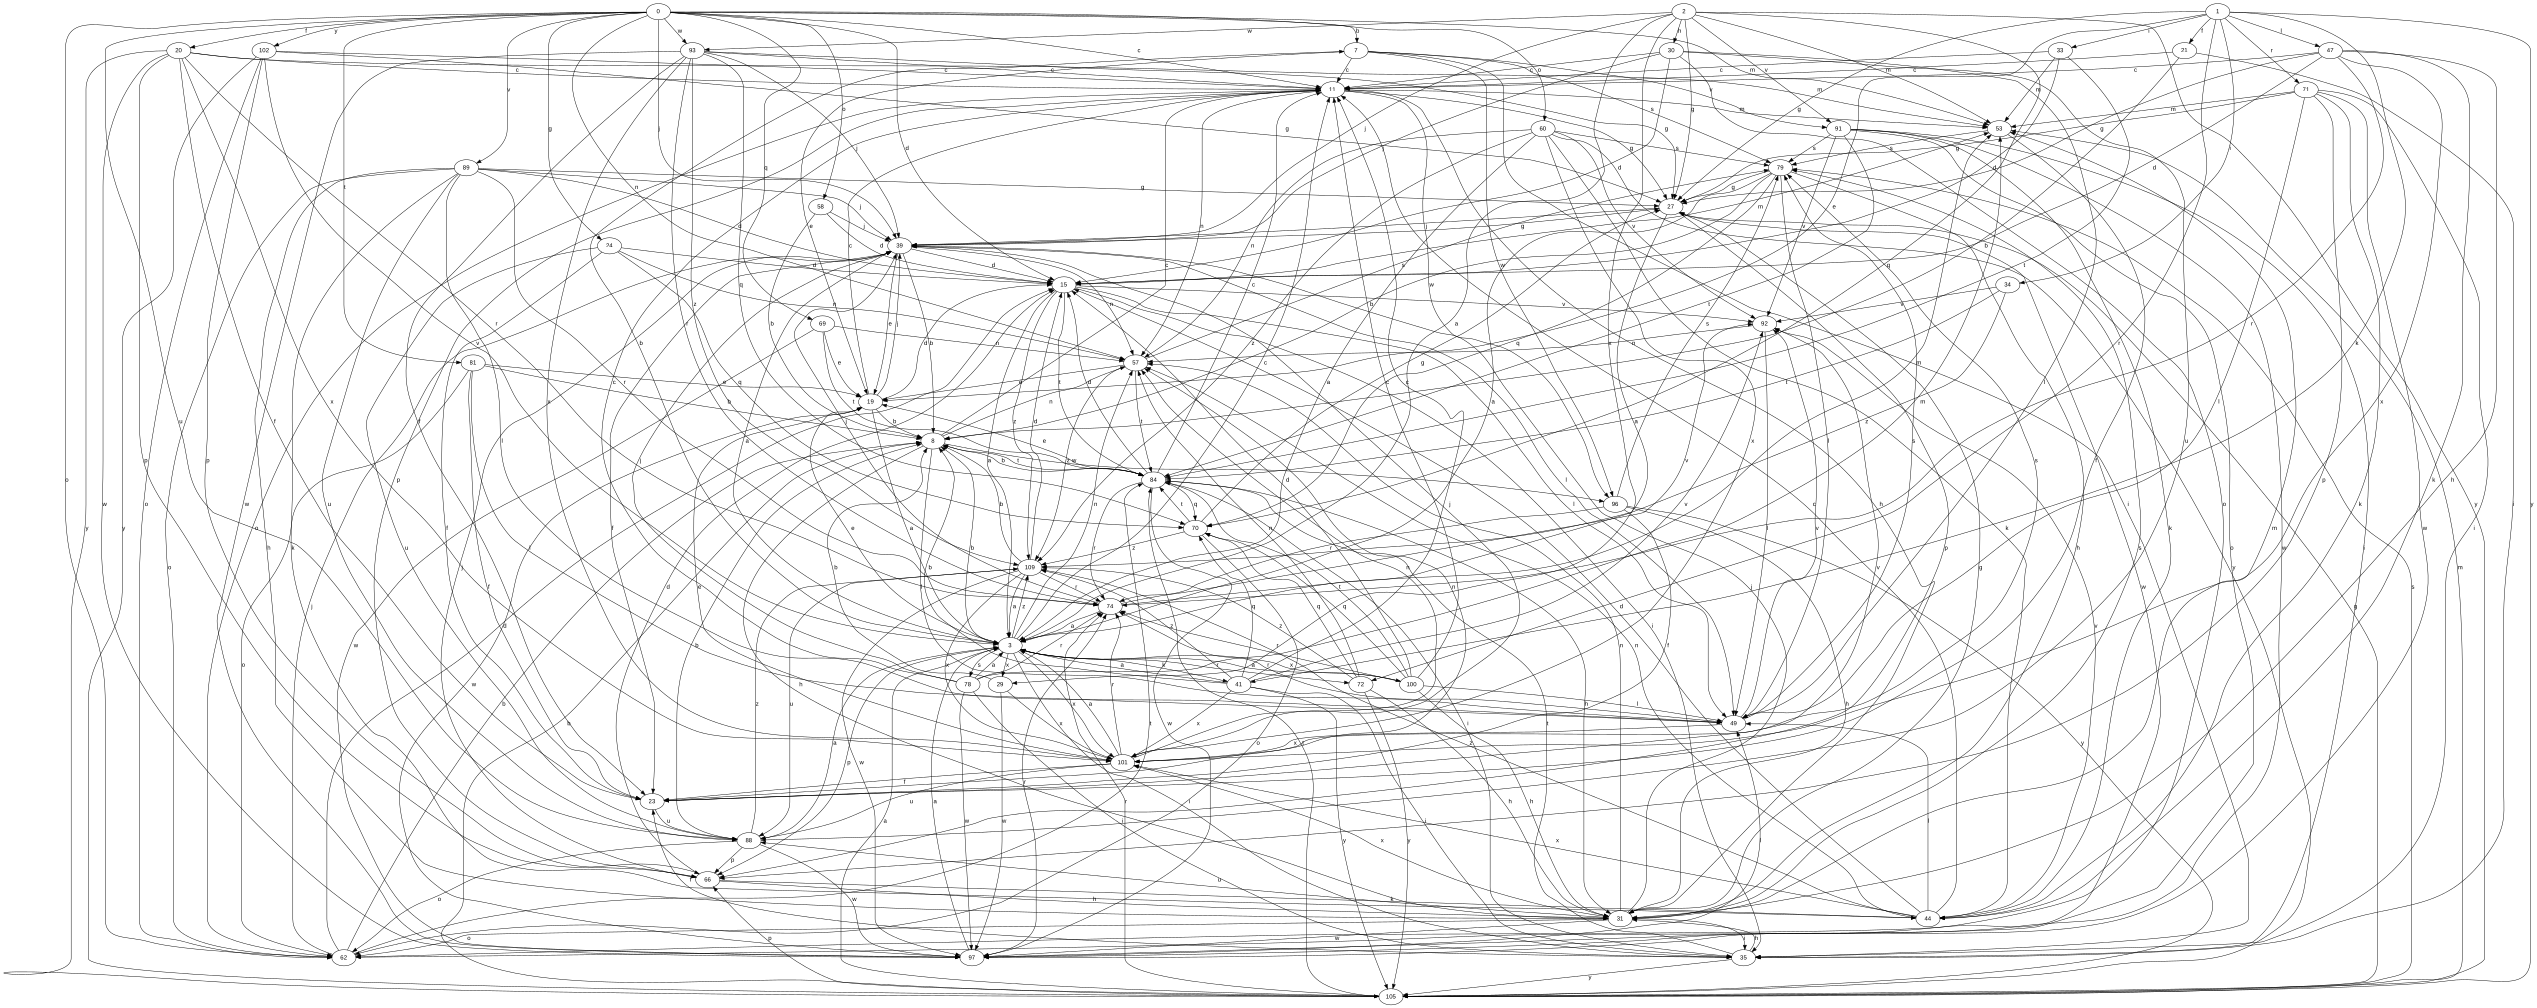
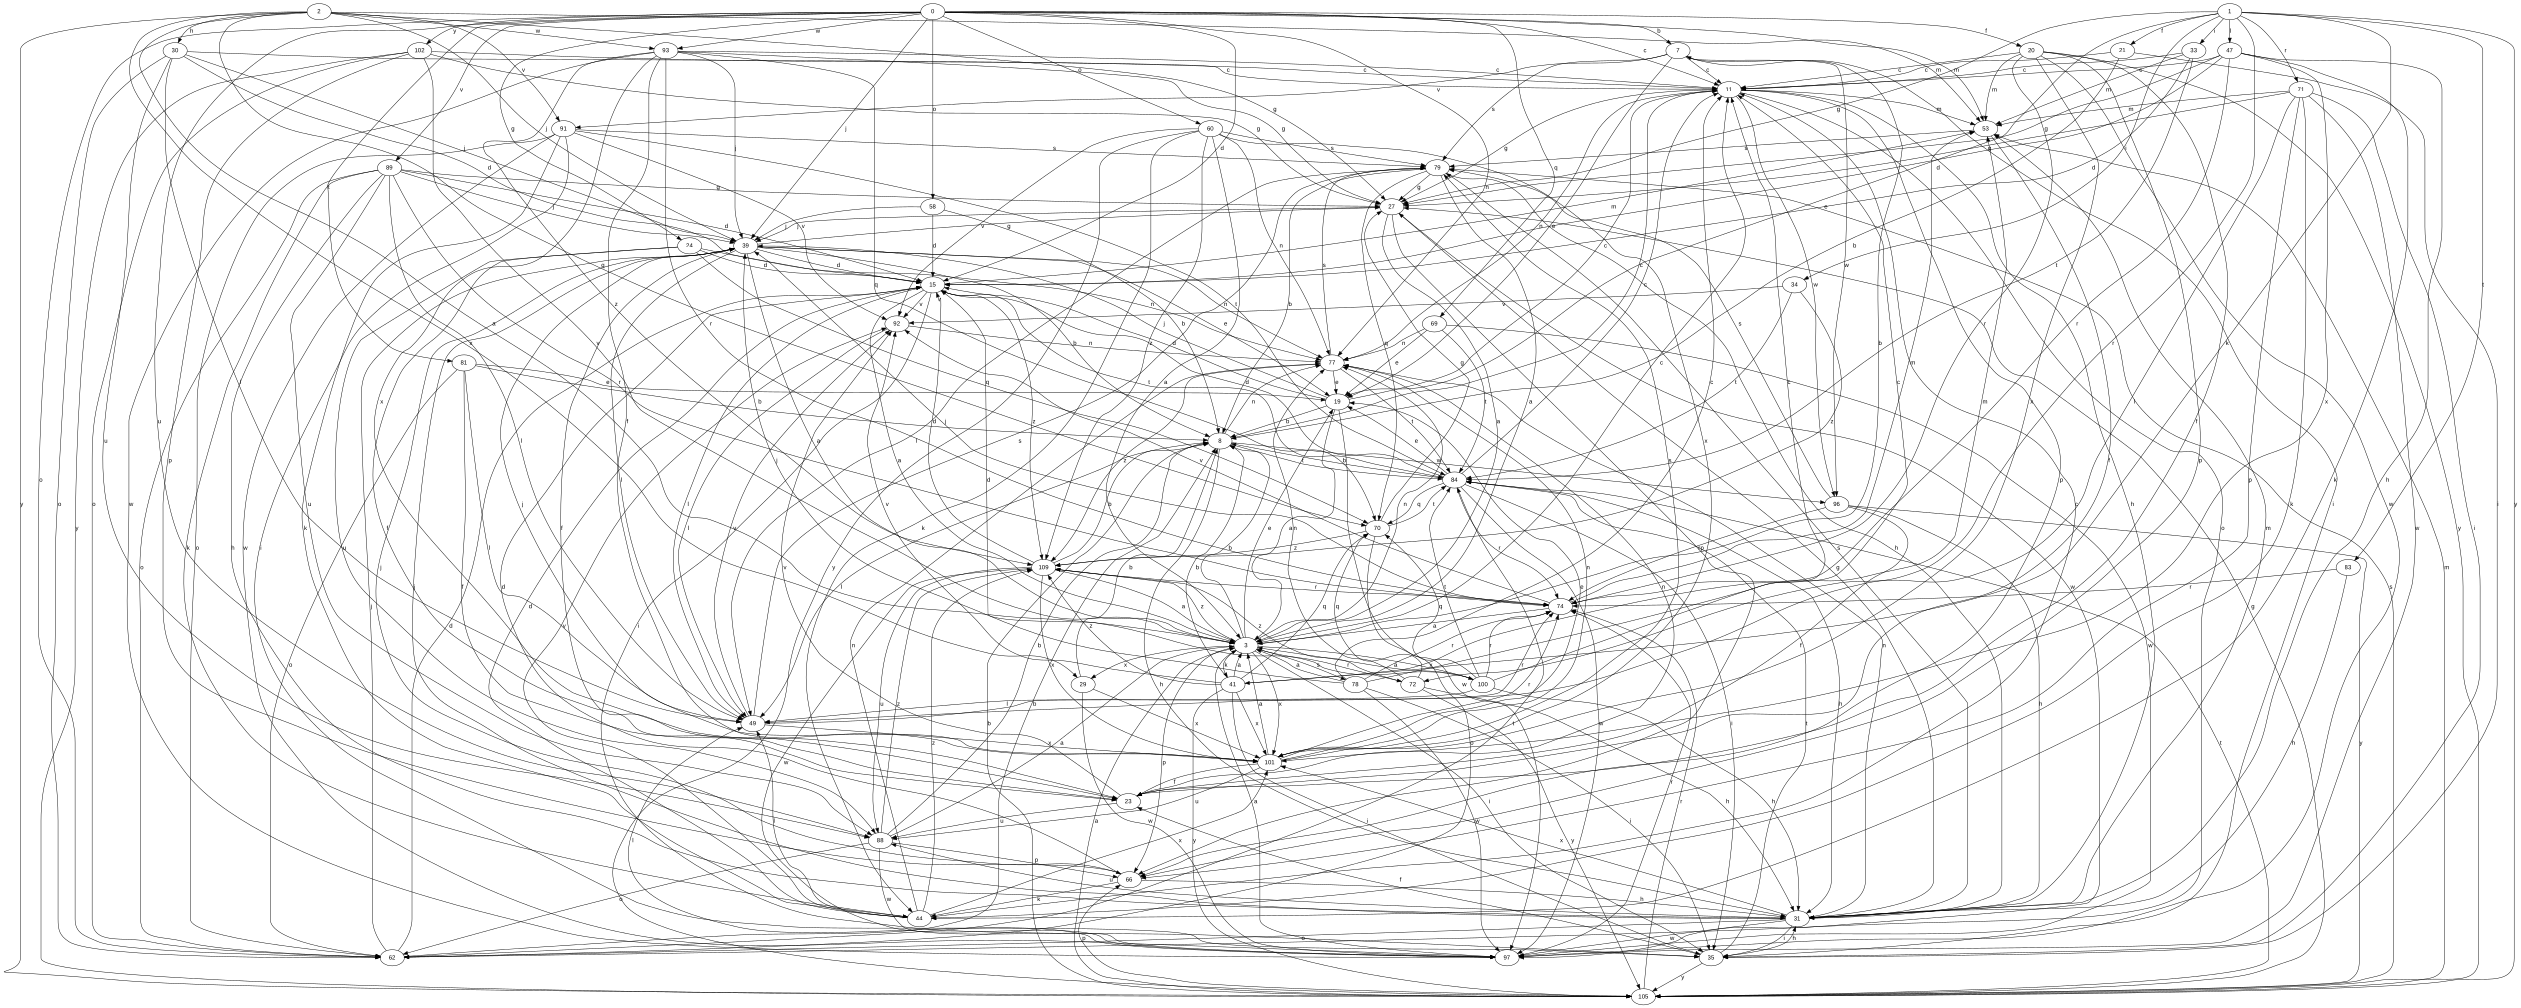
node "57": label "57" -> "77"
node "83": added
